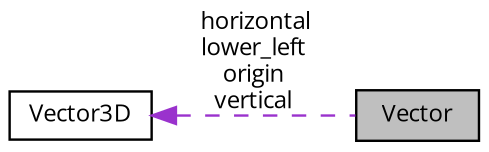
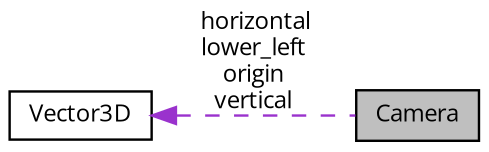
node "Vector": label "Vector" -> "Camera"
